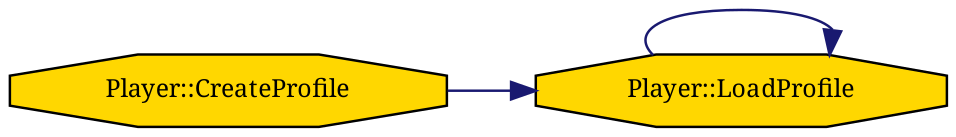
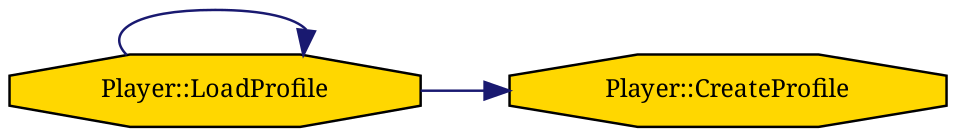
edge "Player::CreateProfile" -> "Player::LoadProfile": reversed
